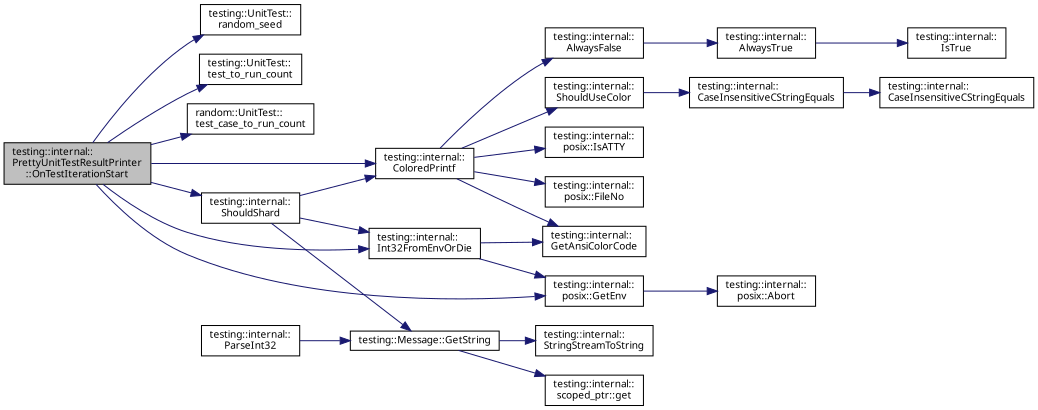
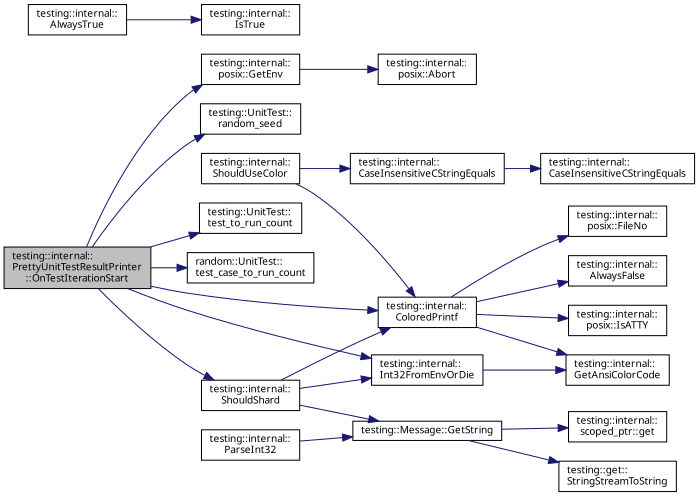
edge "testing::internal:: AlwaysFalse" -> "testing::internal:: AlwaysTrue": removed
edge "testing::internal:: ColoredPrintf" -> "testing::internal:: ShouldUseColor": reversed
edge "testing::internal:: Int32FromEnvOrDie" -> "testing::internal:: posix::GetEnv": removed
node "testing::internal:: StringStreamToString": label "testing::internal:: StringStreamToString" -> "testing::get:: StringStreamToString"
